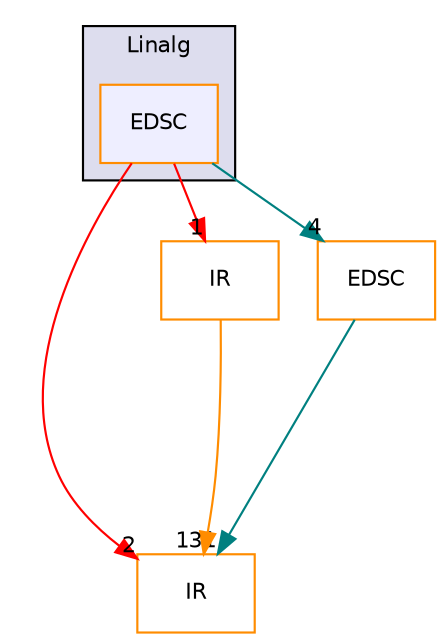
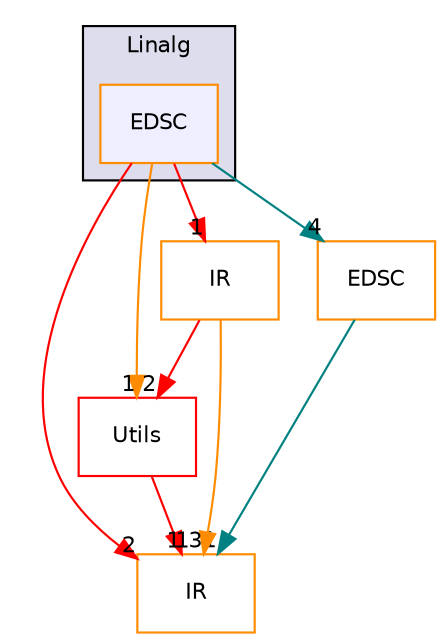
node "Utils": added
